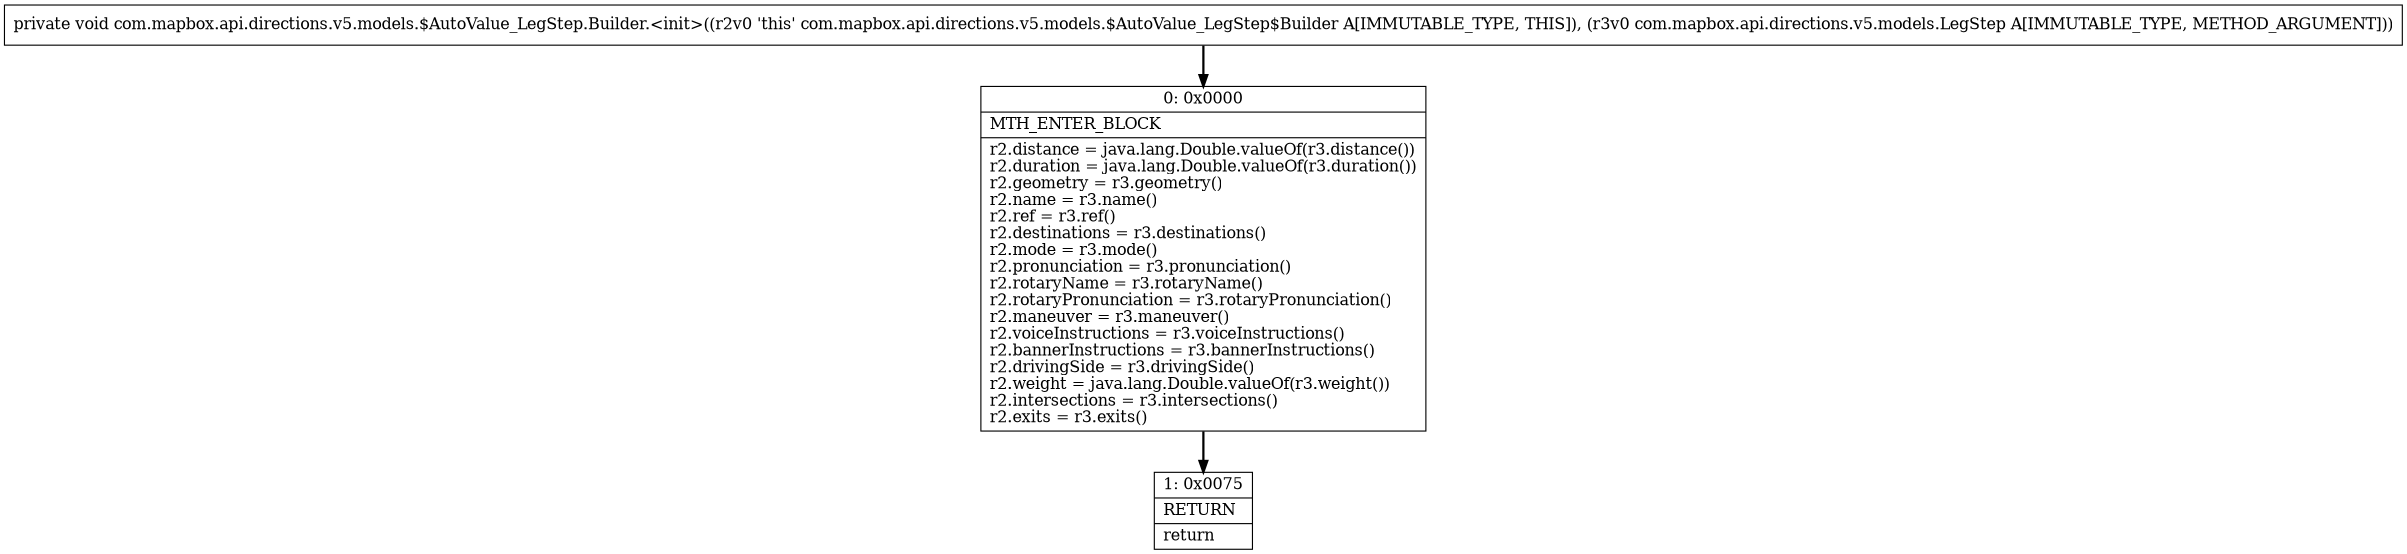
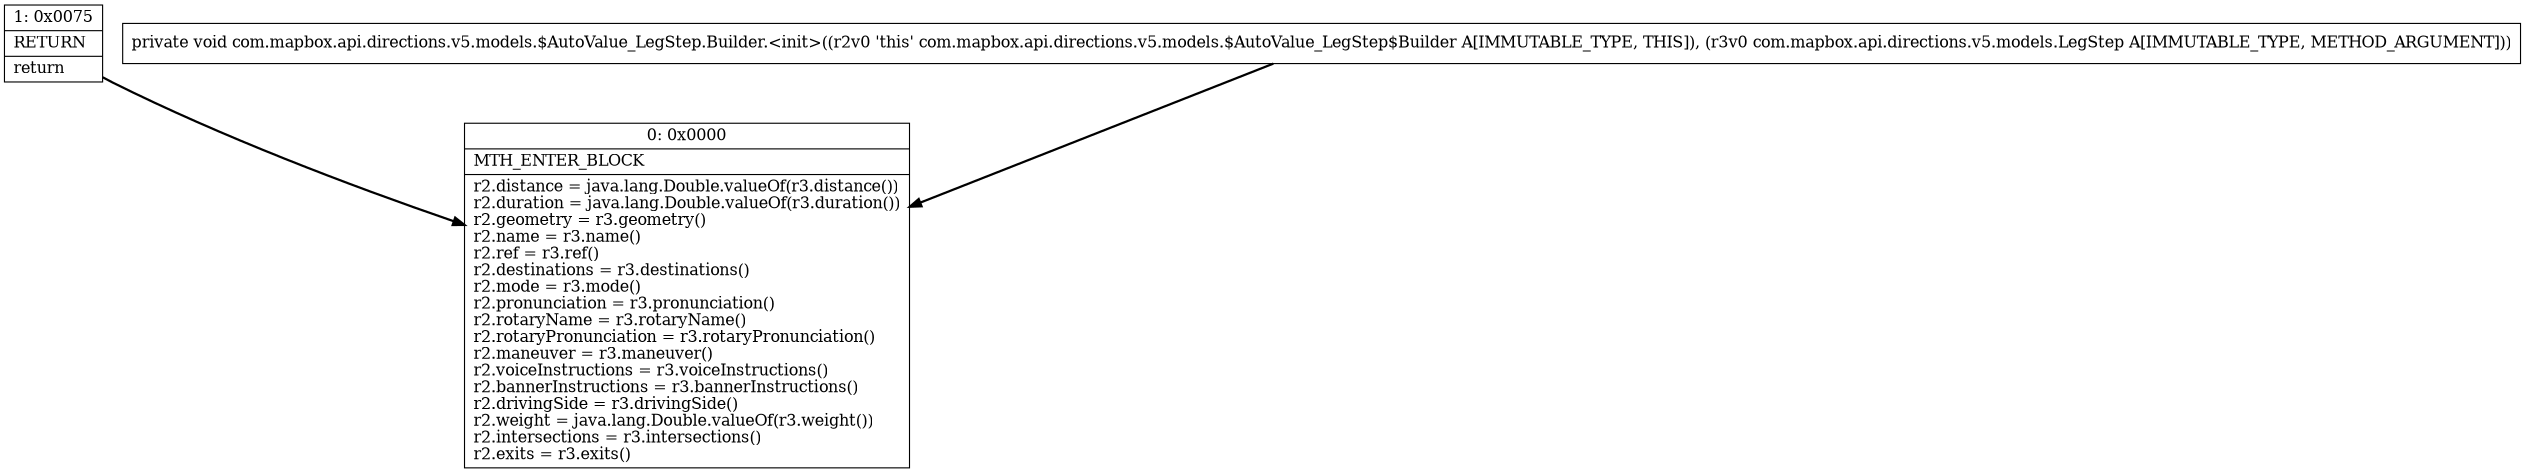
edge "0: 0x0000" -> "1: 0x0075": reversed
